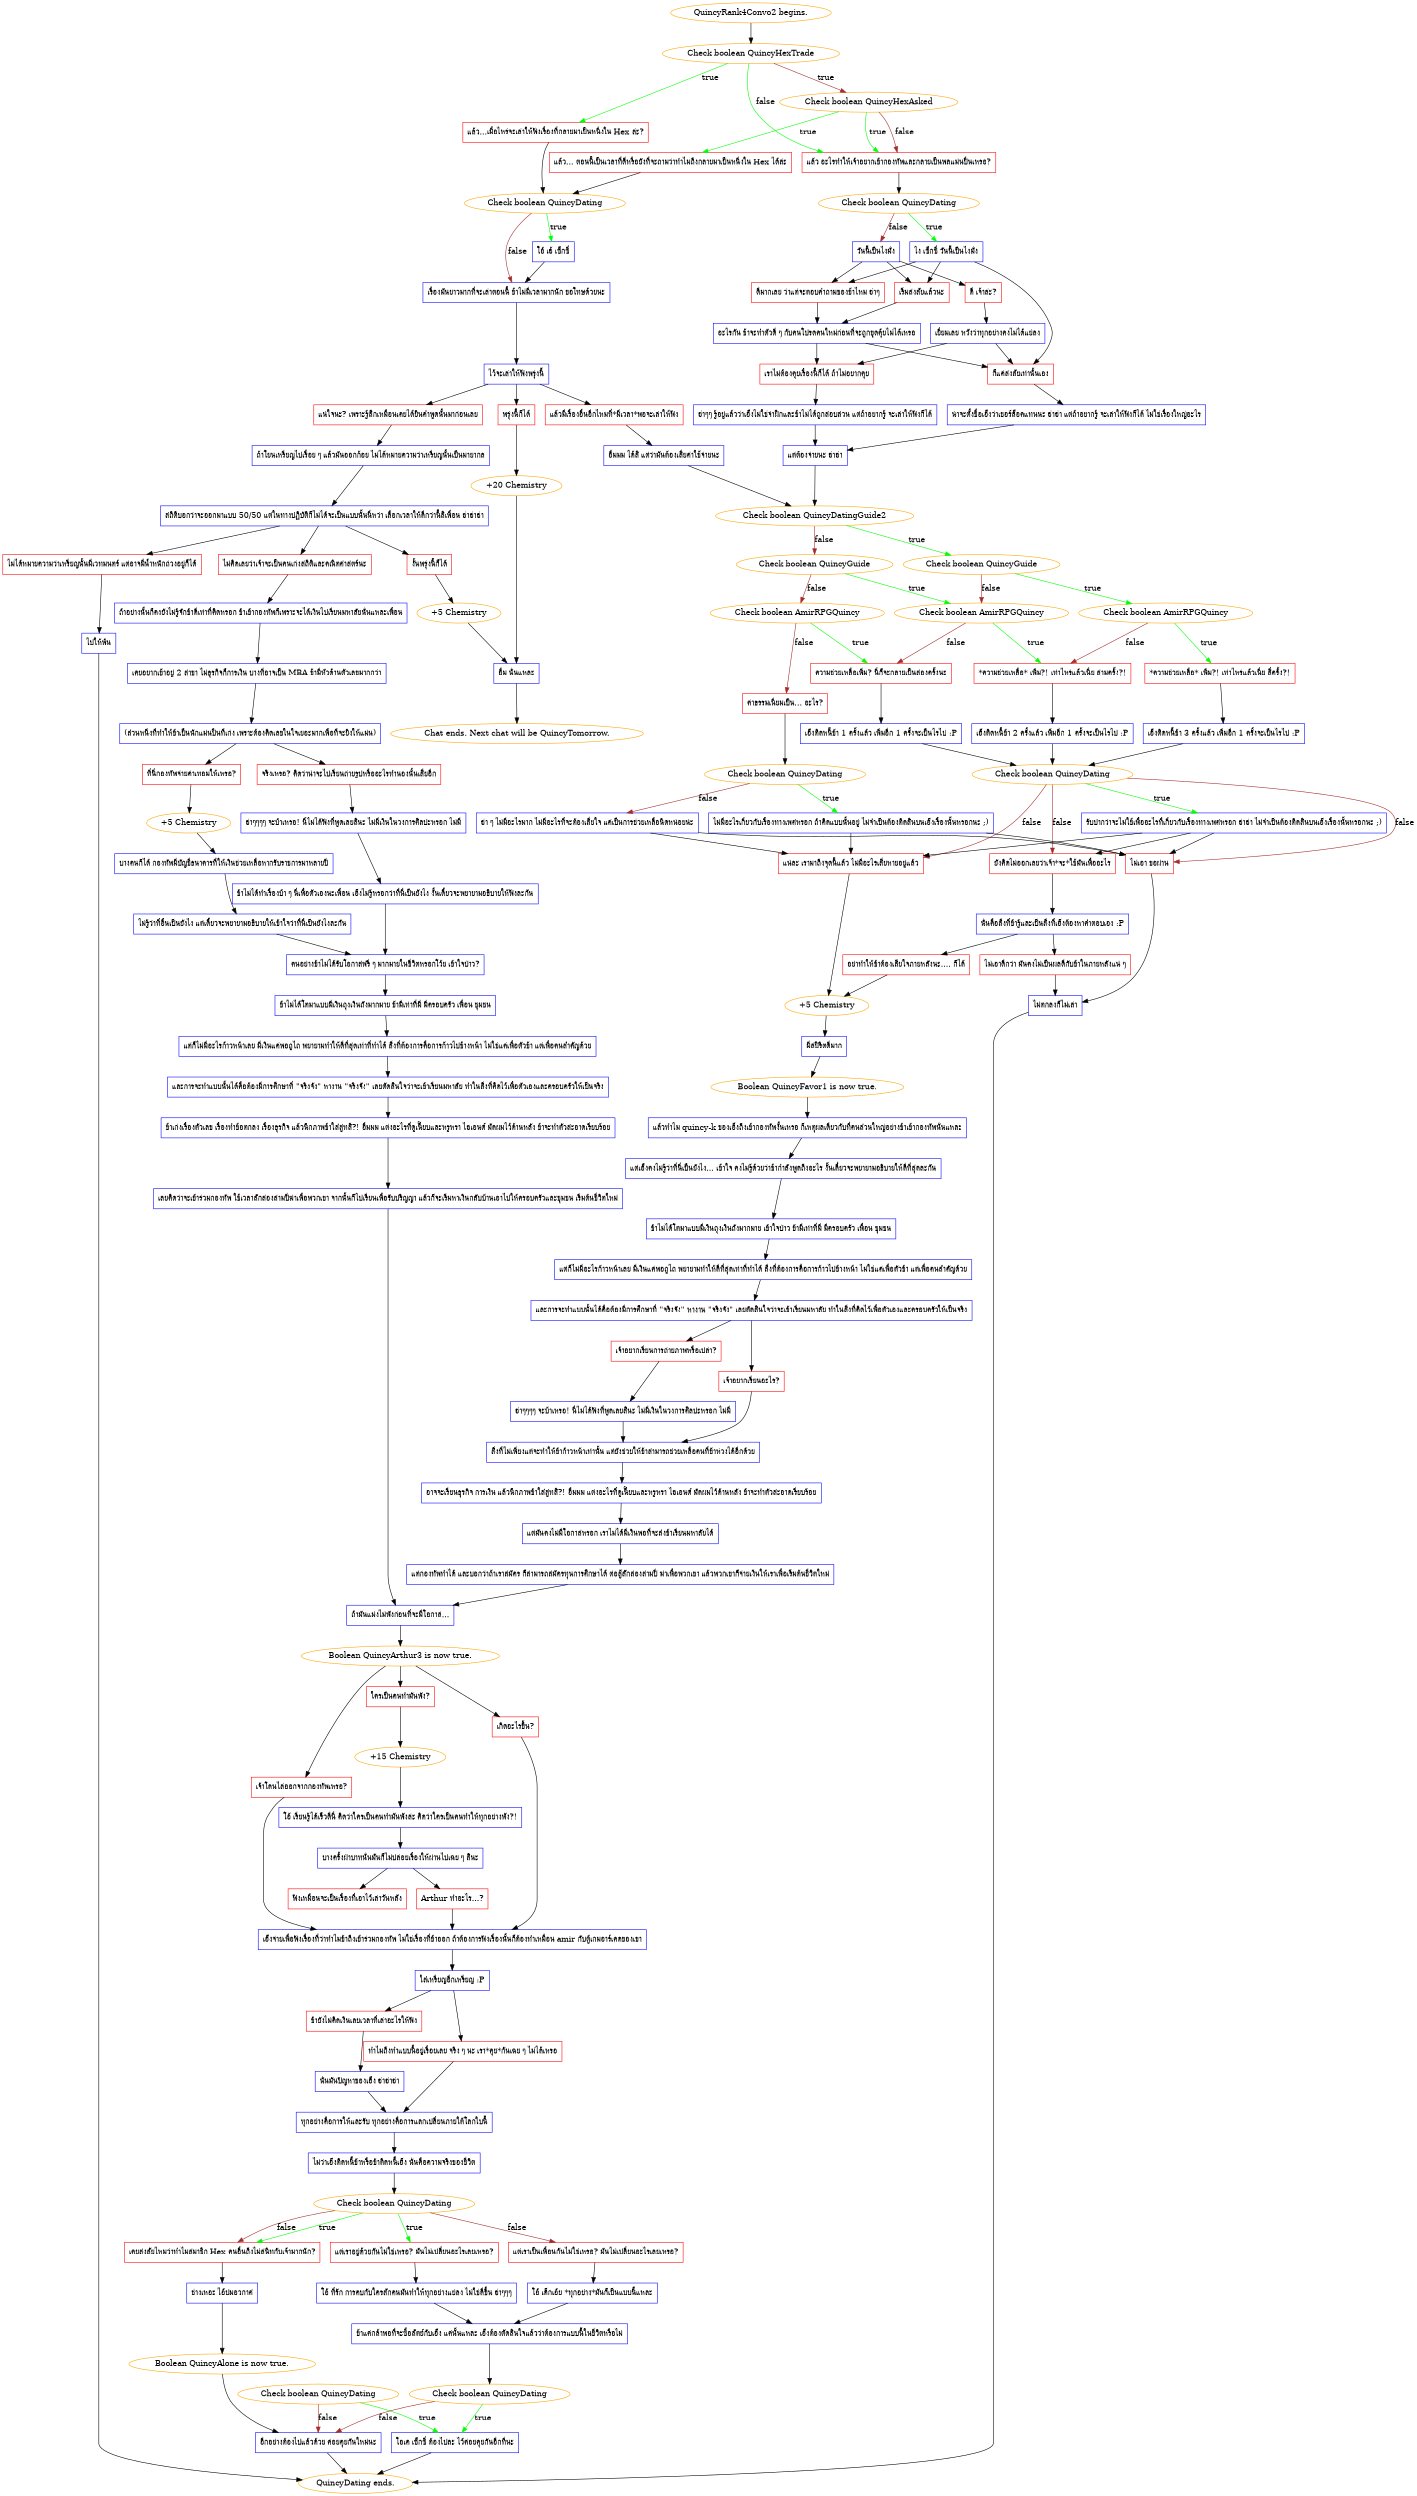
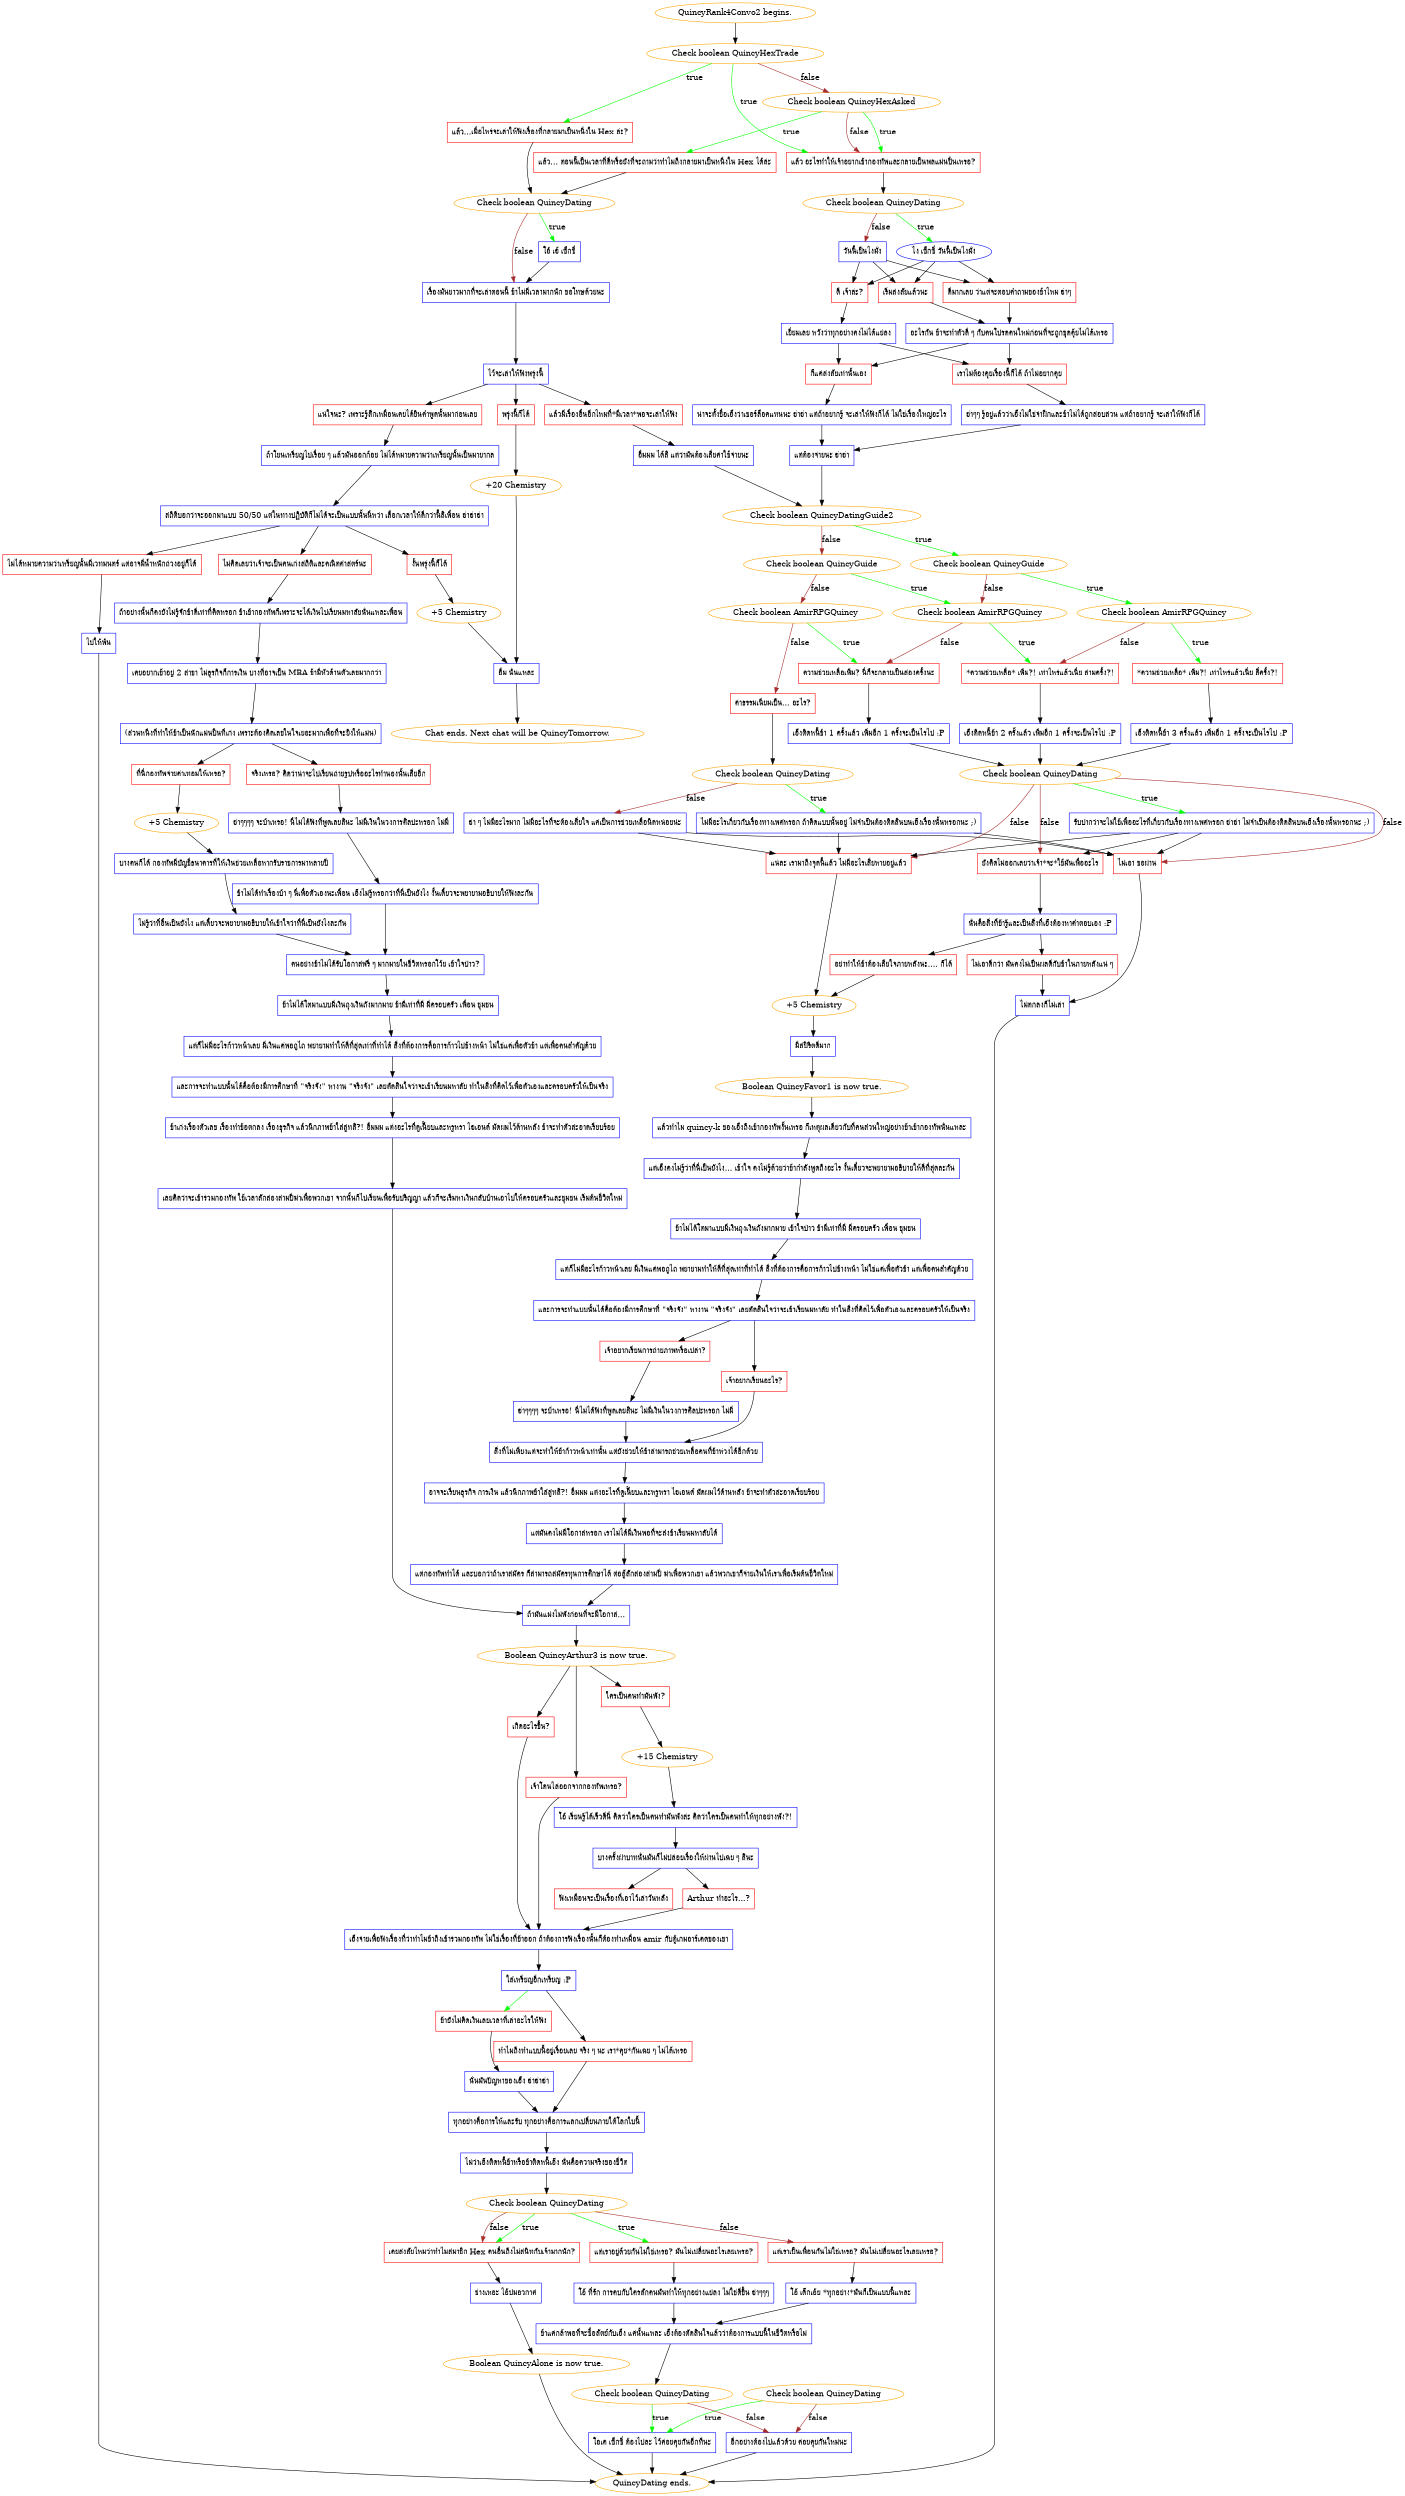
edge "Check boolean QuincyHexTrade" -> "Check boolean QuincyHexAsked": label "true" -> "false"
edge "Check boolean QuincyHexTrade" -> "แล้ว อะไรทำให้เจ้าอยากเข้ากองทัพและกลายเป็นพลแม่นปืนเหรอ?": label "false" -> "true"
node "ไง เซ็กซี่ วันนี้เป็นไงมั่ง": shape box -> ellipse
edge "ไง เซ็กซี่ วันนี้เป็นไงมั่ง" -> "ก็แค่สงสัยเท่านั้นเอง": now "ไง เซ็กซี่ วันนี้เป็นไงมั่ง" -> "ดี เจ้าล่ะ?"
edge "ใส่เหรียญอีกเหรียญ :P" -> "ข้ายังไม่คิดเงินเลยเวลาที่เล่าอะไรให้ฟัง": color black -> green
edge "Boolean QuincyAlone is now true." -> "อีกอย่างต้องไปแล้วด้วย ค่อยคุยกันใหม่นะ": now "Boolean QuincyAlone is now true." -> "QuincyDating ends."
